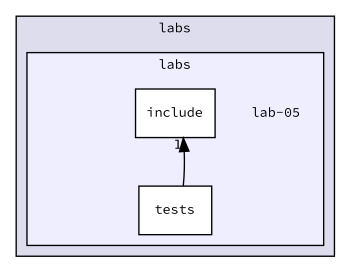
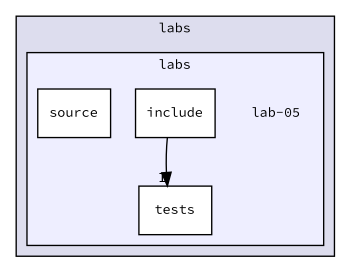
node "source": added
edge "tests" -> "include": reversed
